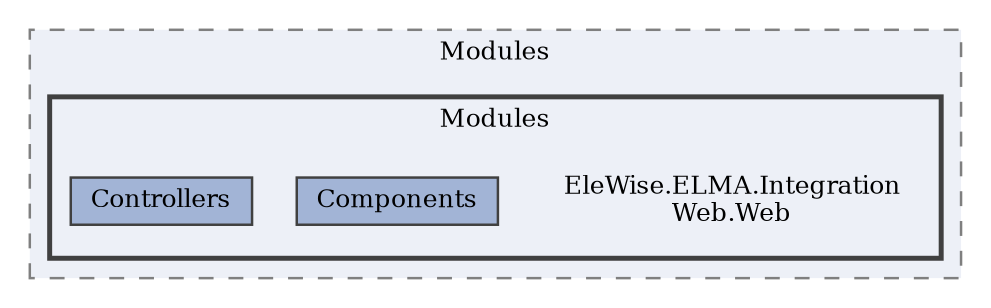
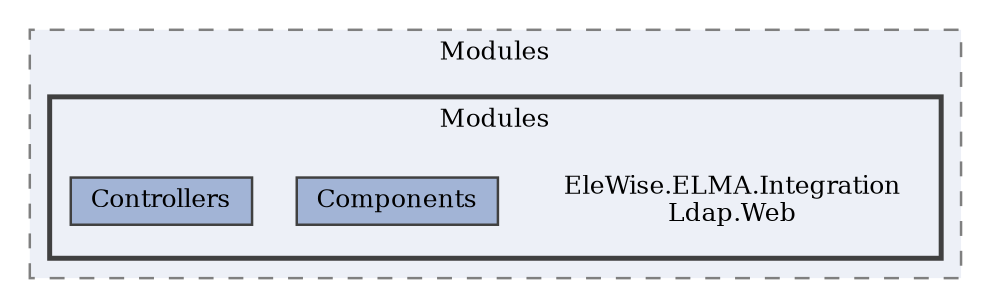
node "EleWise.ELMA.Integration Web.Web": label "EleWise.ELMA.Integration Web.Web" -> "EleWise.ELMA.Integration Ldap.Web"
